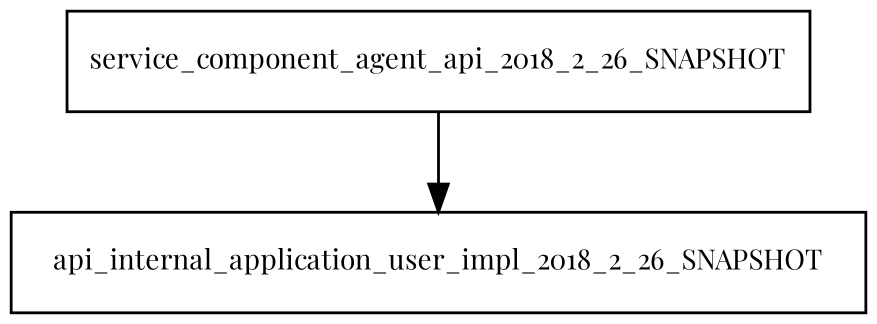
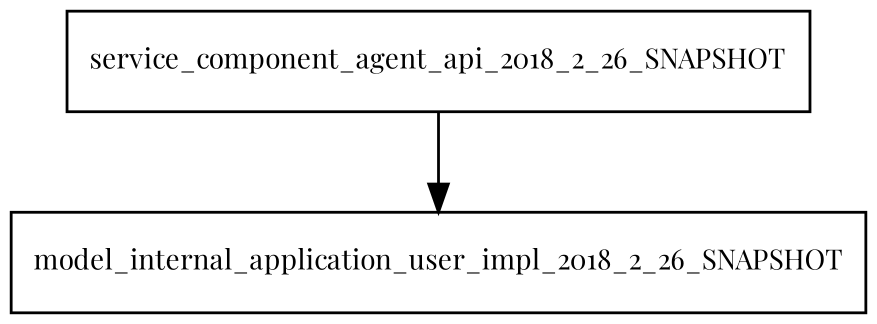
node "api_internal_application_user_impl_2018_2_26_SNAPSHOT": label "api_internal_application_user_impl_2018_2_26_SNAPSHOT" -> "model_internal_application_user_impl_2018_2_26_SNAPSHOT"
